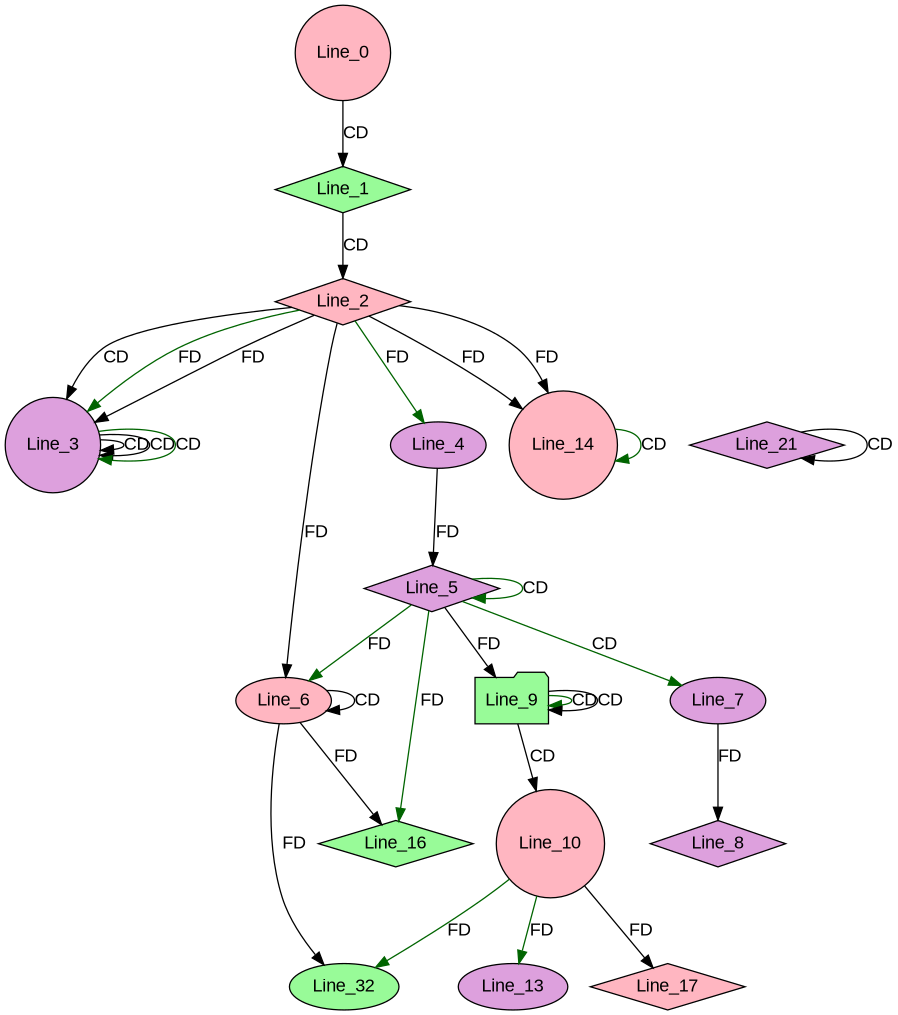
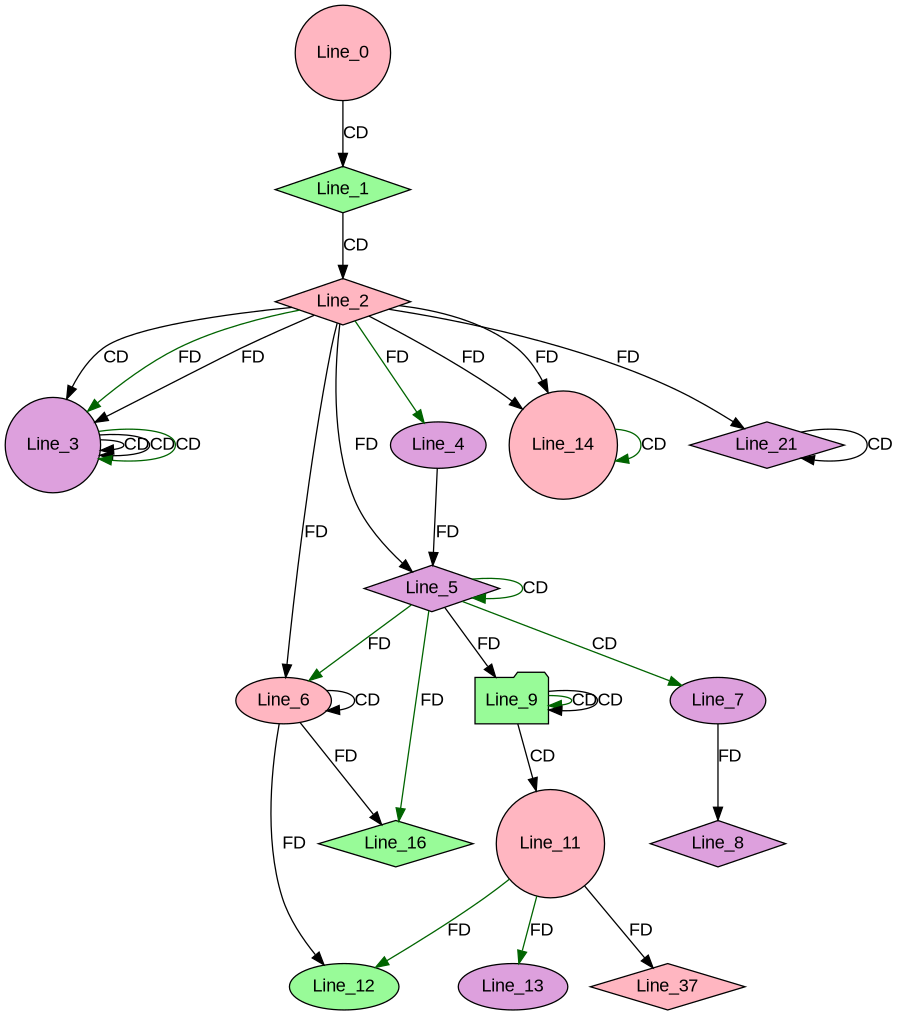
edge "Line_2" -> "Line_21": added, label "FD"
edge "Line_2" -> "Line_5": added, label "FD"
node "Line_10": label "Line_10" -> "Line_11"
node "Line_32": label "Line_32" -> "Line_12"
node "Line_17": label "Line_17" -> "Line_37"
